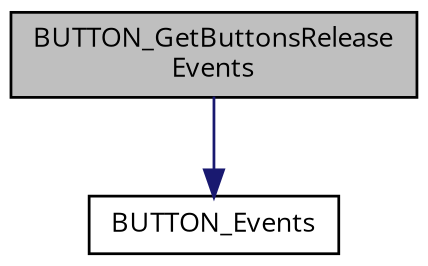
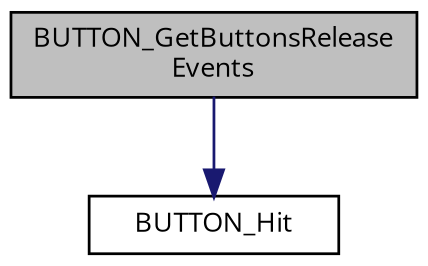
node "BUTTON_Events": label "BUTTON_Events" -> "BUTTON_Hit"
